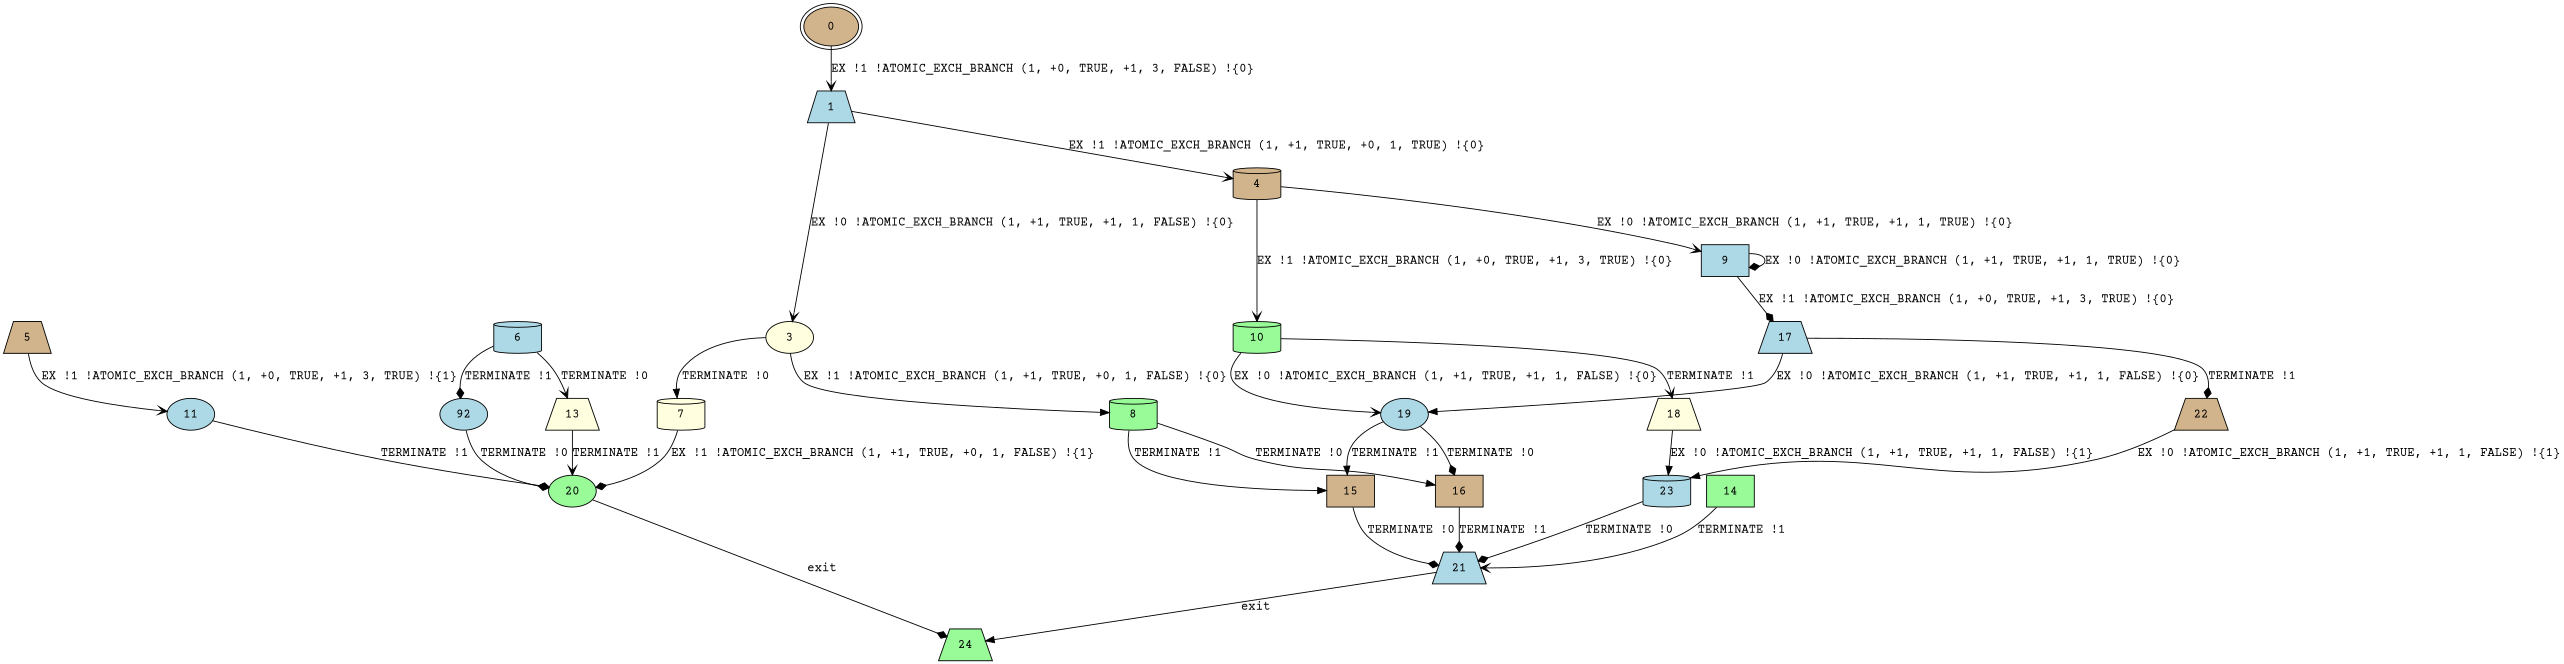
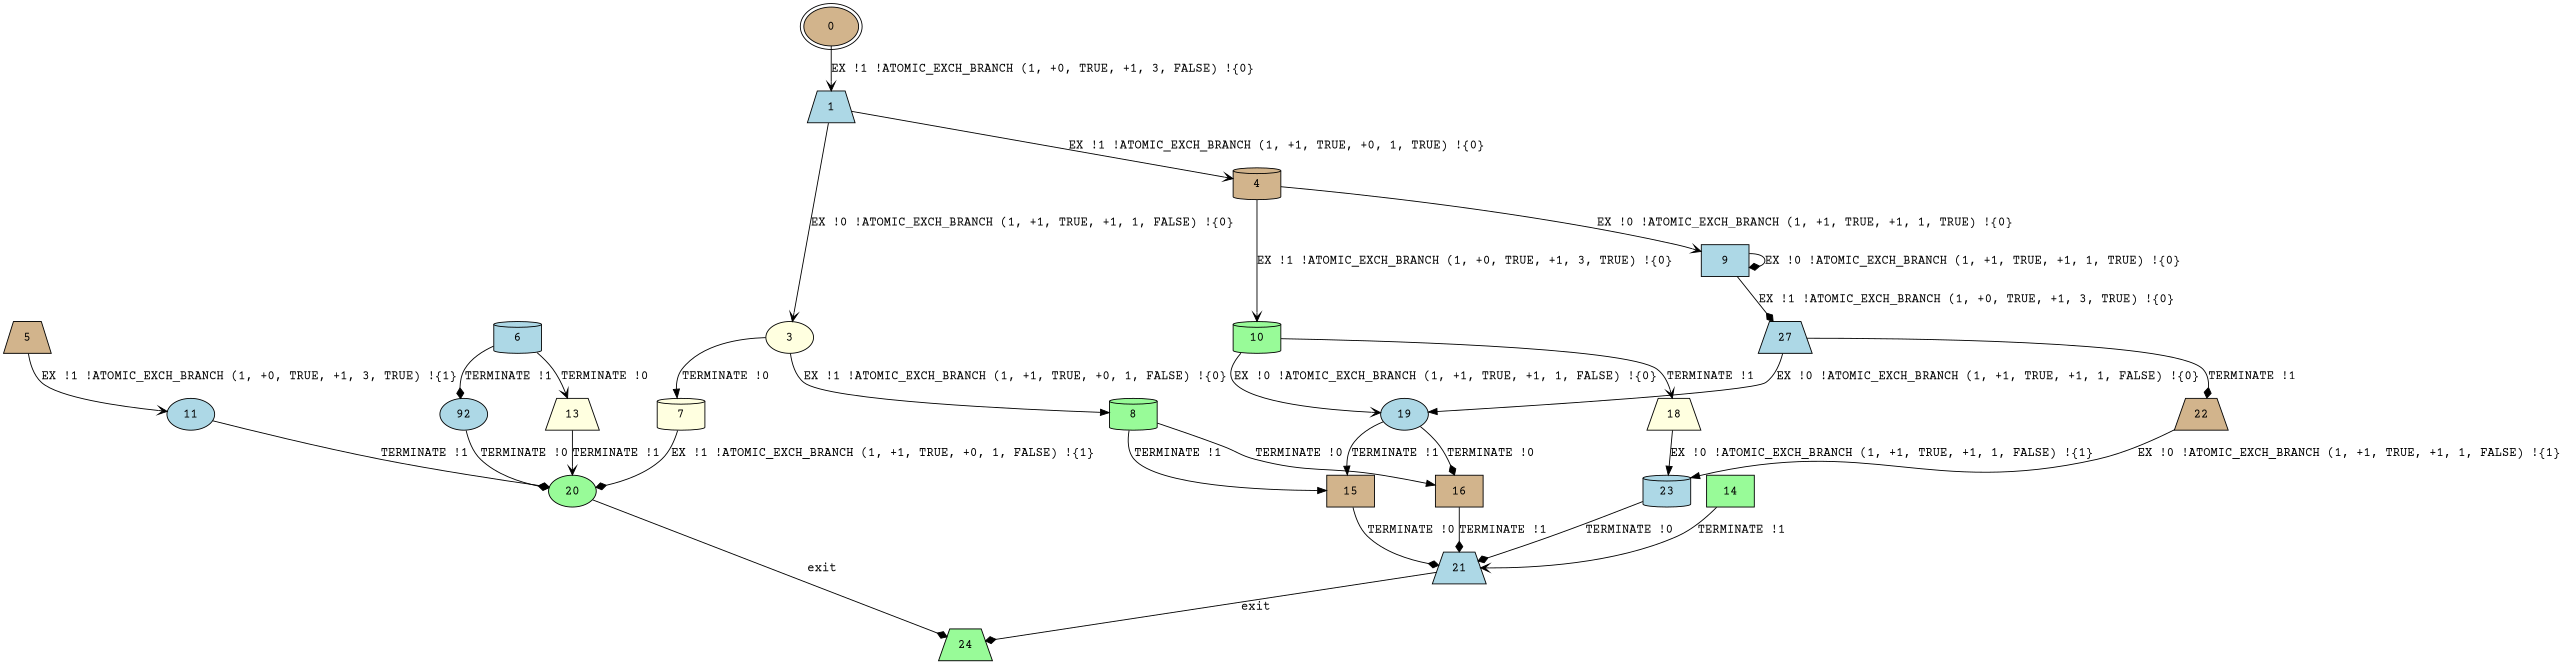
node "17": label "17" -> "27"
edge "21" -> "24": arrowhead normal -> diamond
